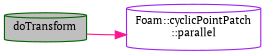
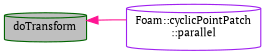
edge "doTransform" -> "Foam::cyclicPointPatch ::parallel": reversed
